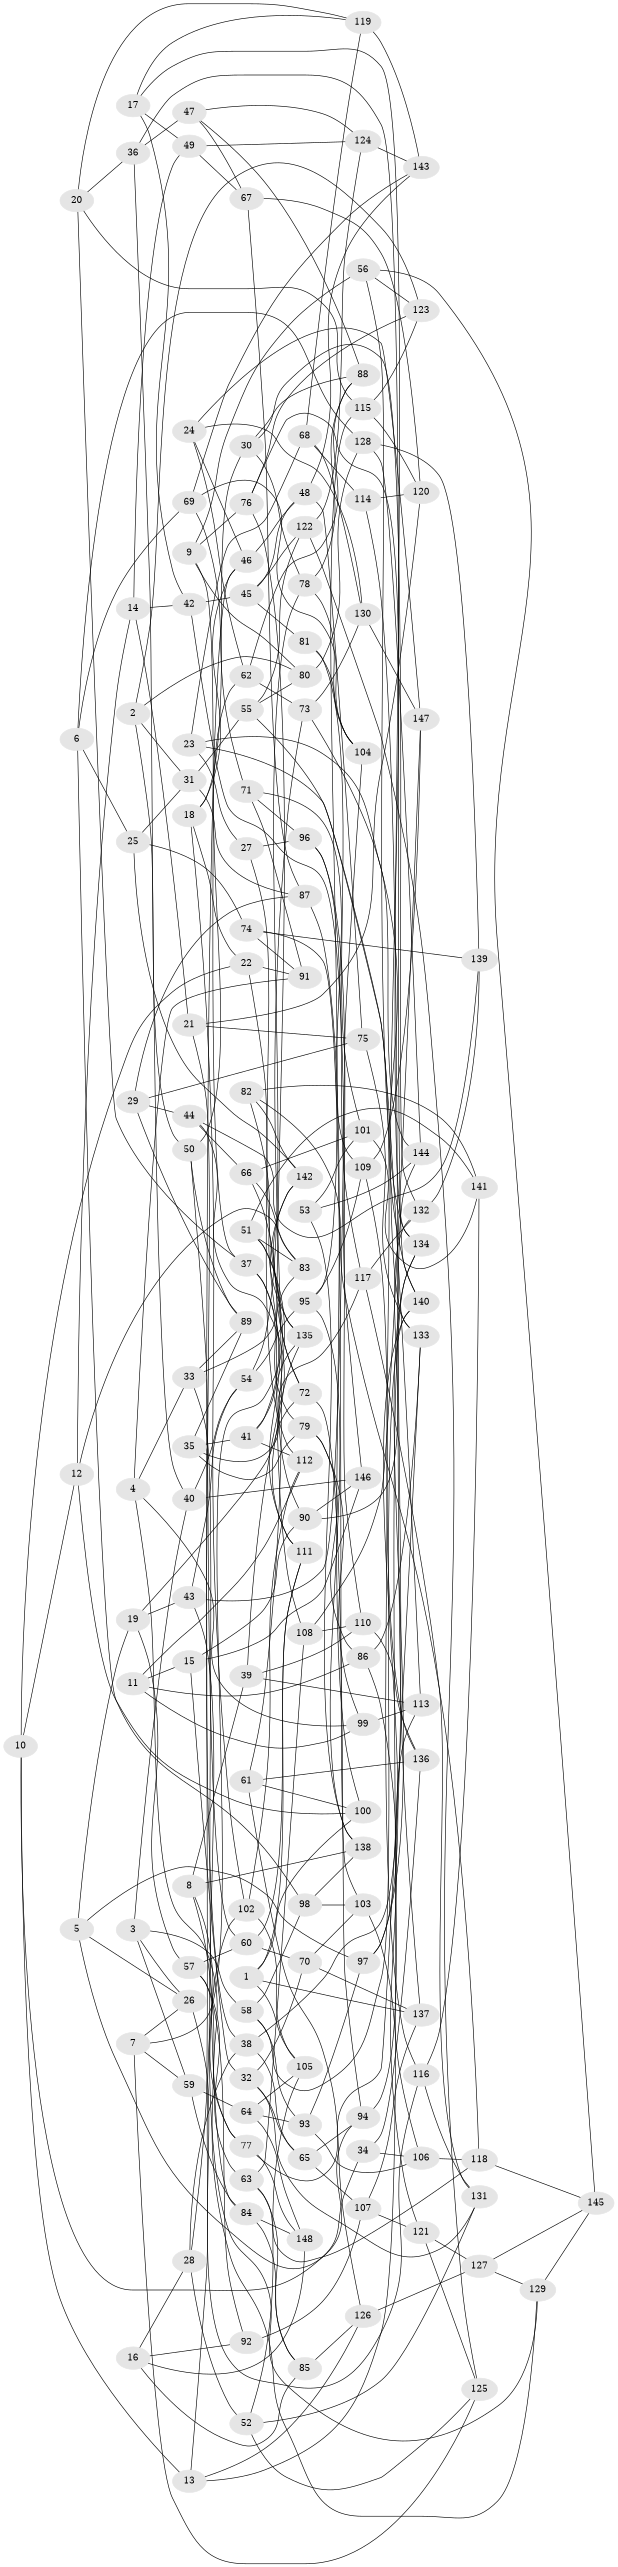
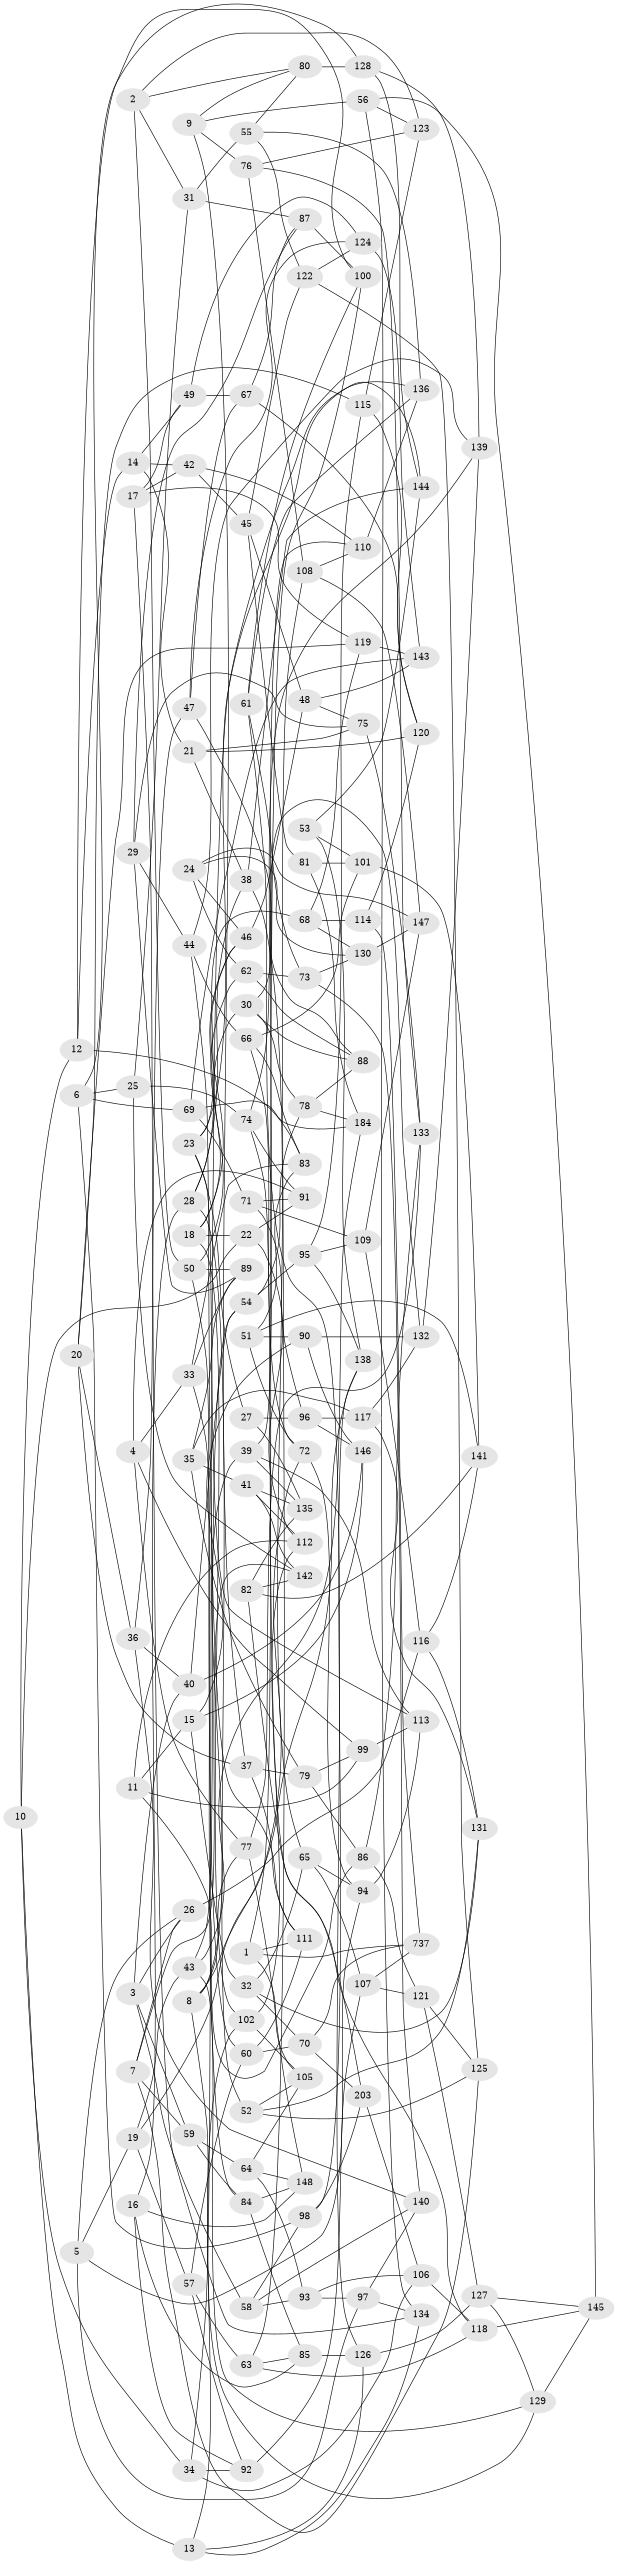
node "104": label "104" -> "184"
node "103": label "103" -> "203"
node "137": label "137" -> "737"
edge "34" -- "92": added
